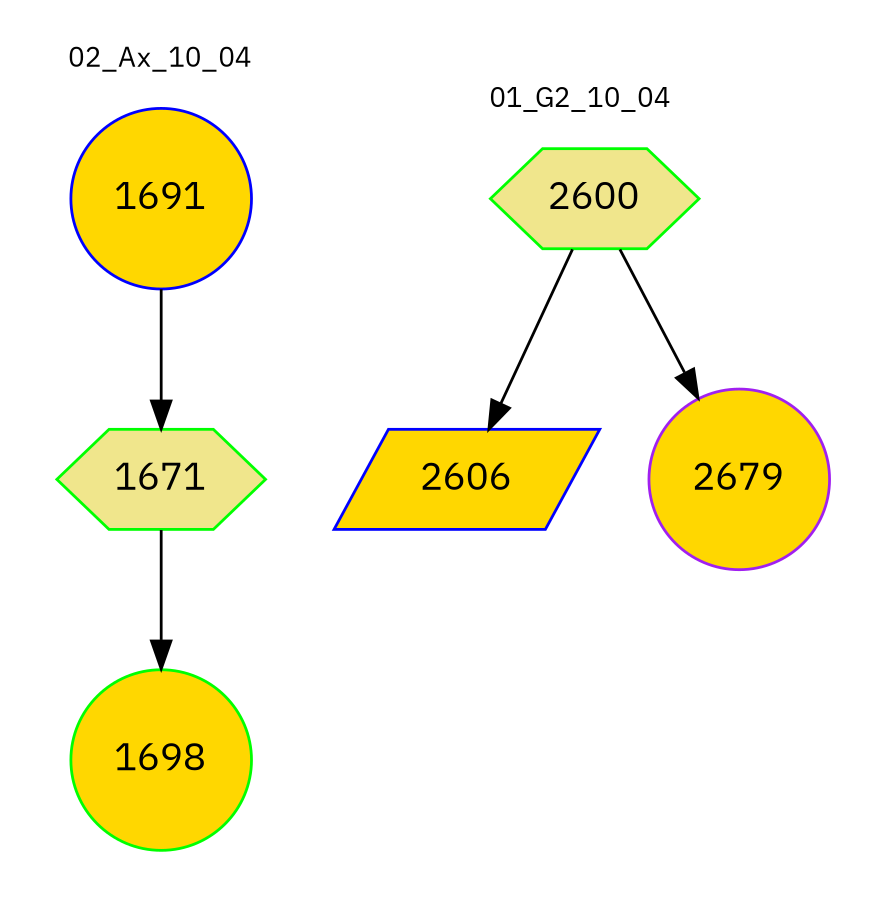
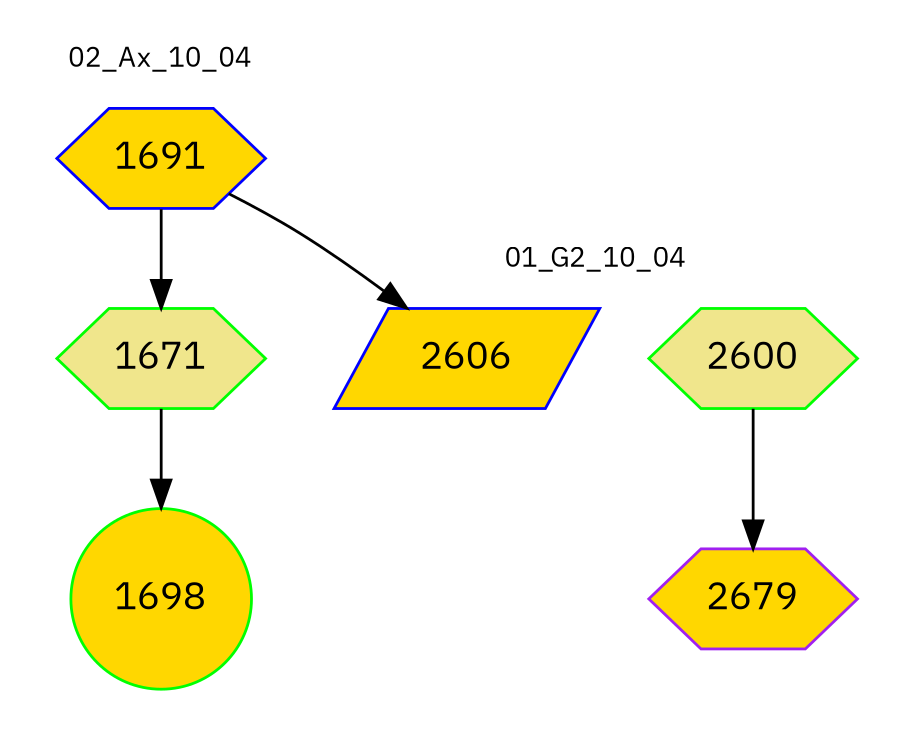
node "1691": shape circle -> hexagon
edge "2600" -> "2606": now "1691" -> "2606"
node "2679": shape circle -> hexagon
